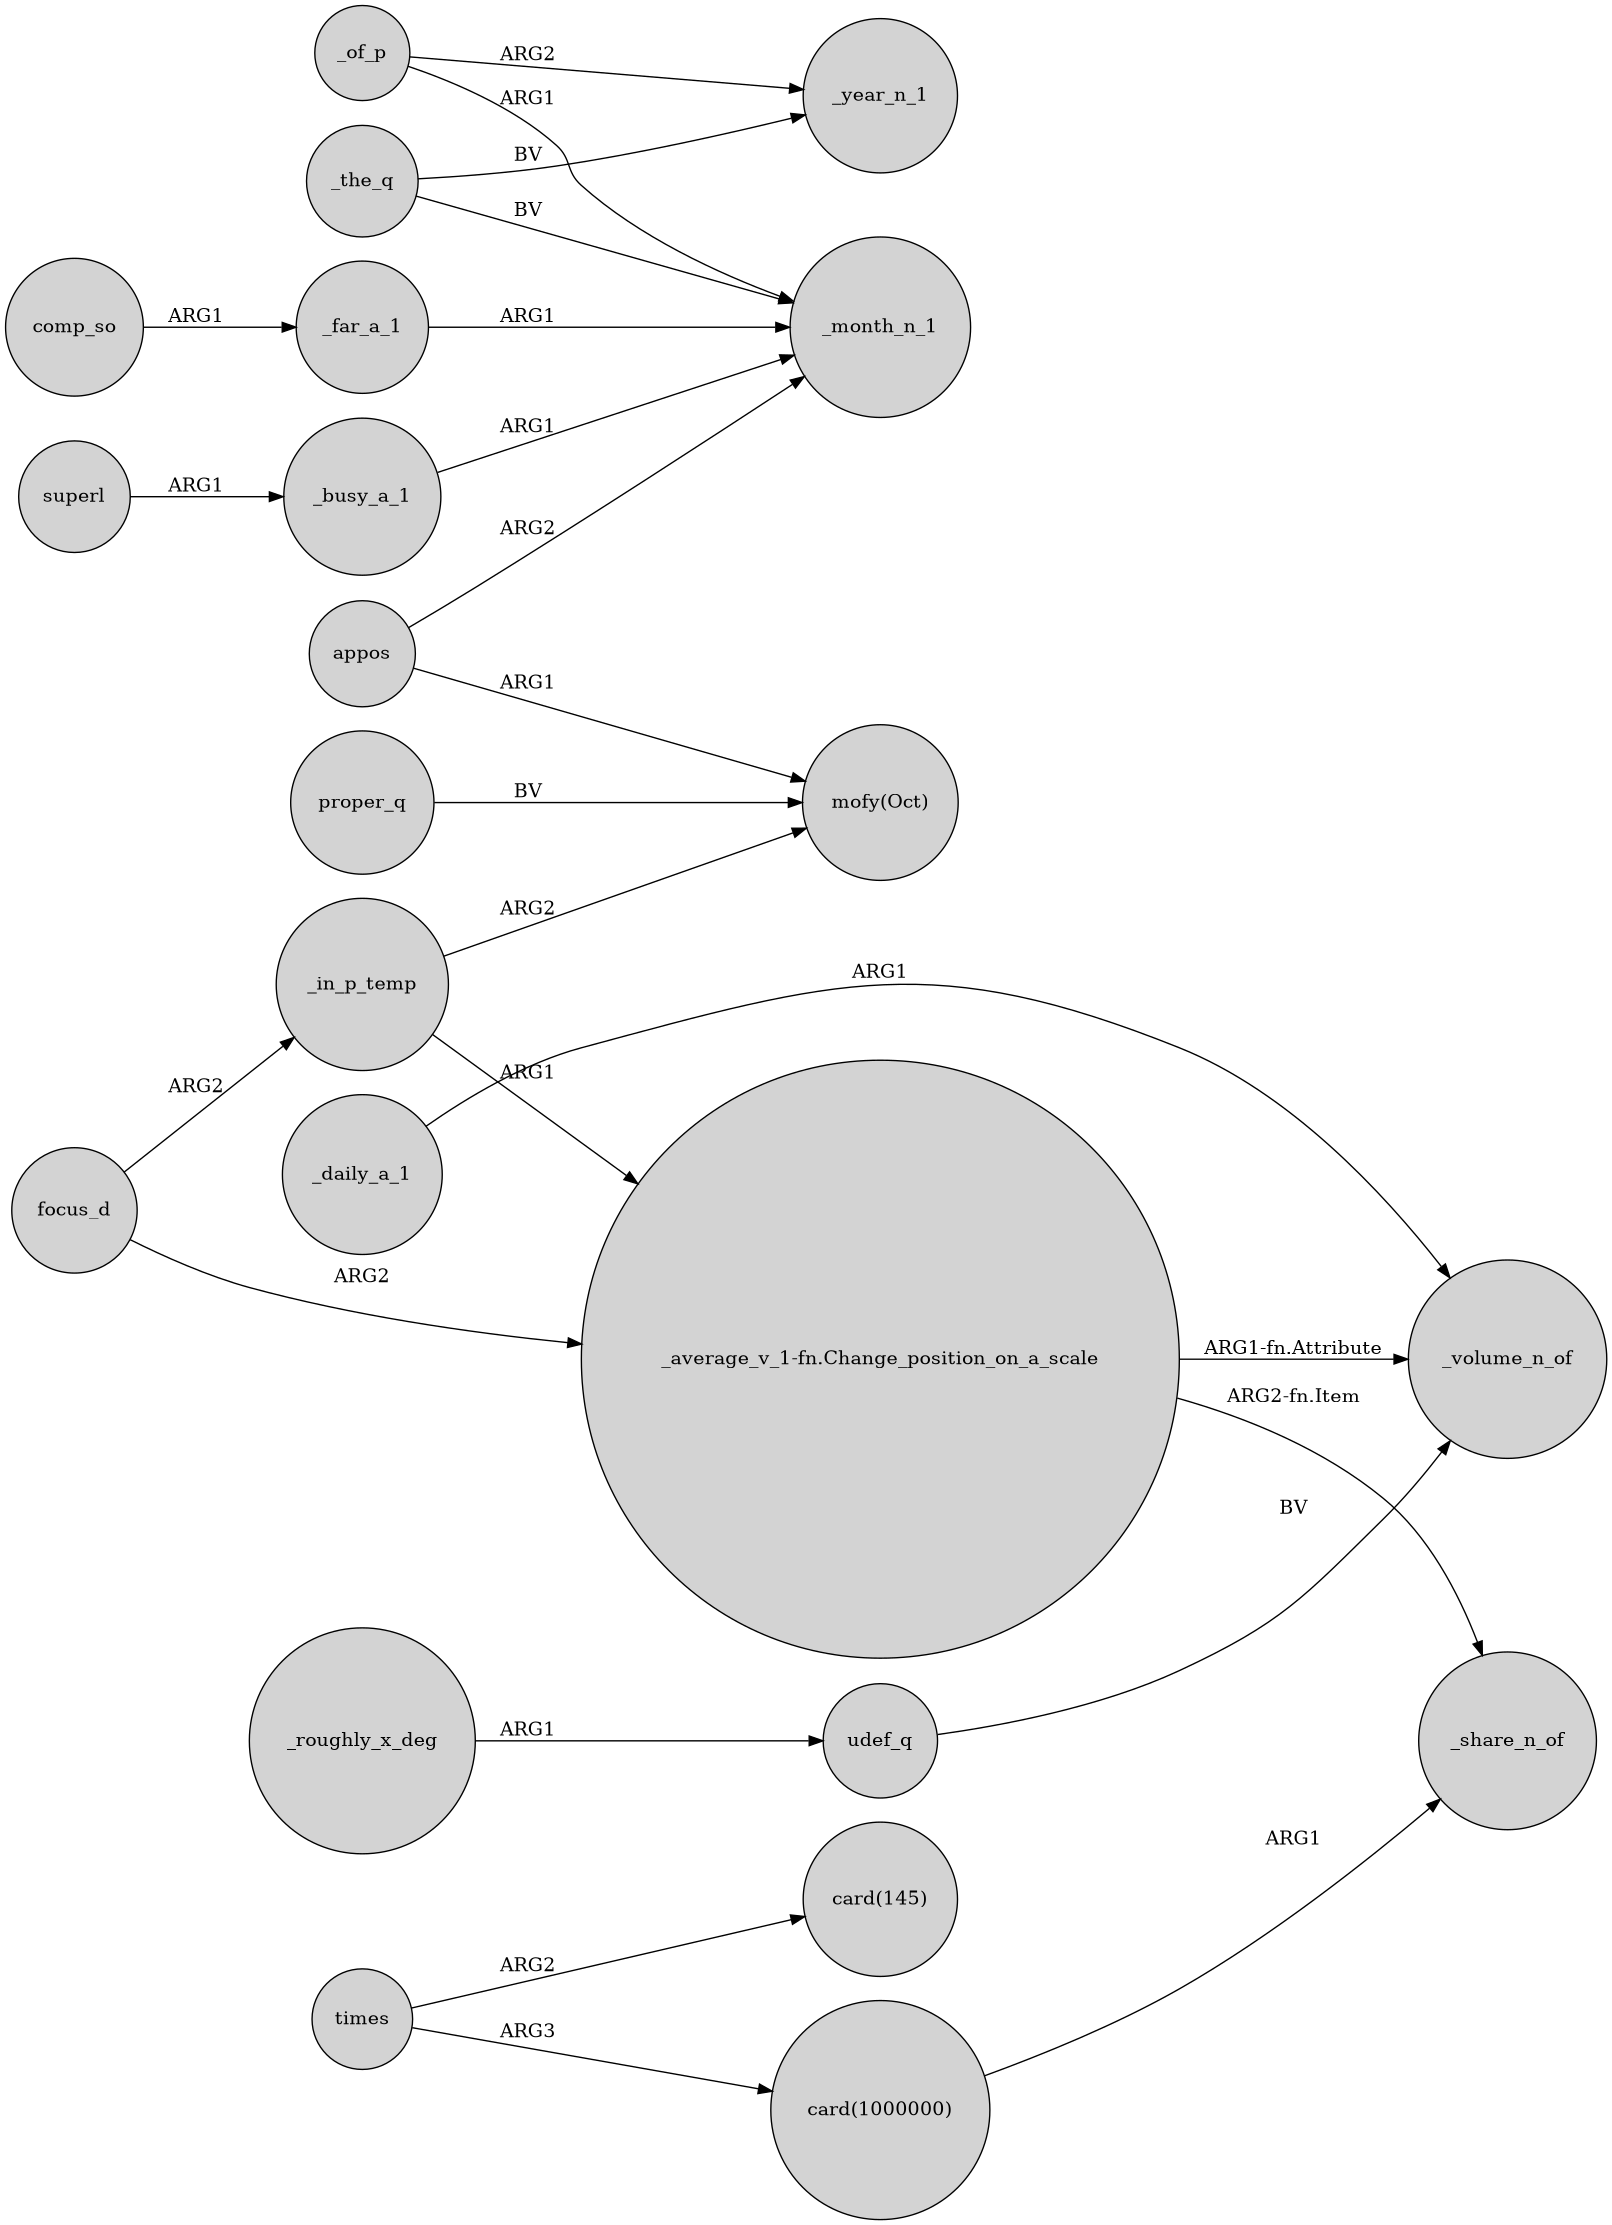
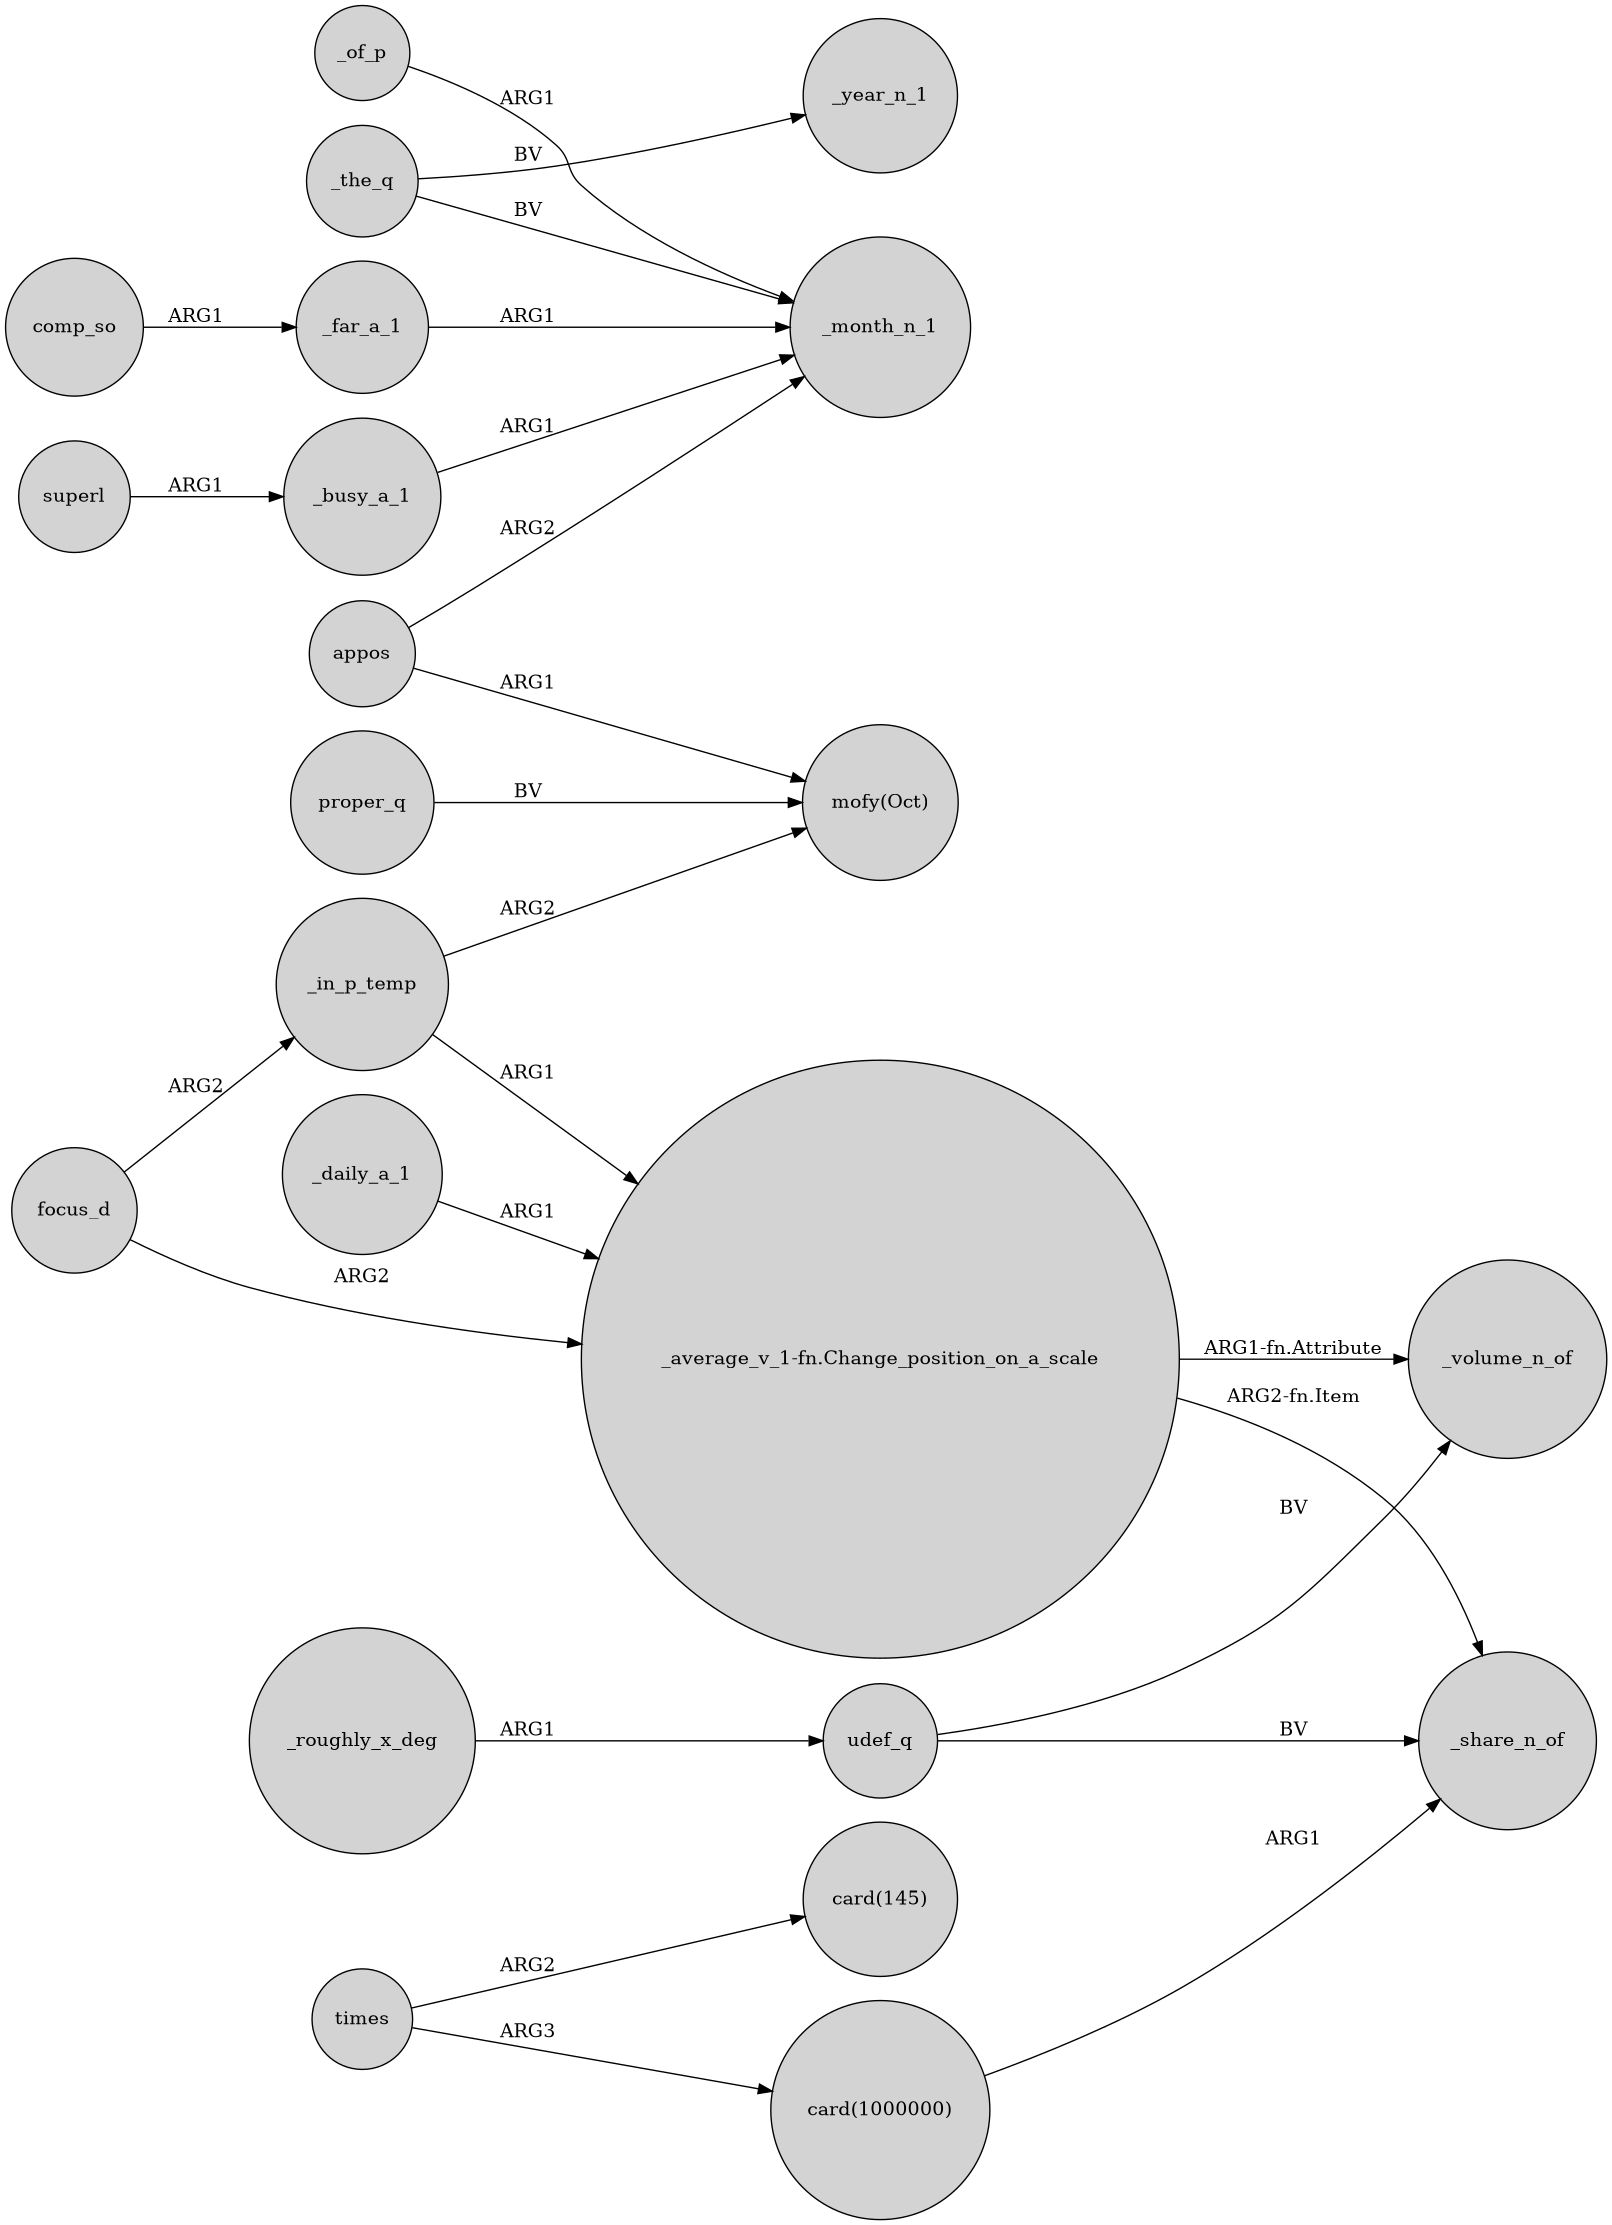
edge "_of_p" -> "_year_n_1": removed, label "ARG2"
edge "_daily_a_1" -> "_volume_n_of": now "_daily_a_1" -> "_average_v_1-fn.Change_position_on_a_scale"
edge "udef_q" -> "_share_n_of": added, label "BV"
